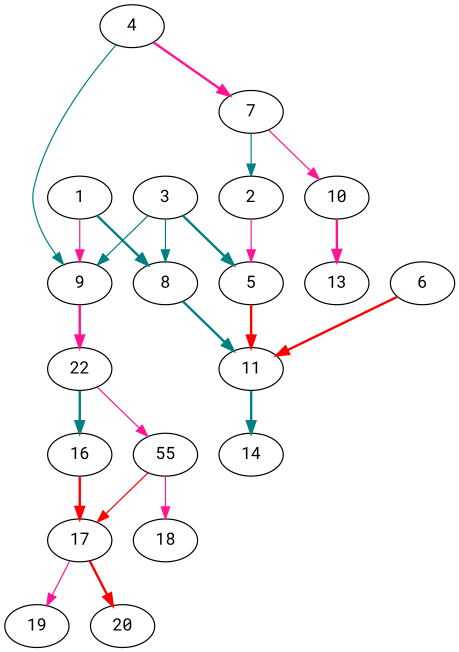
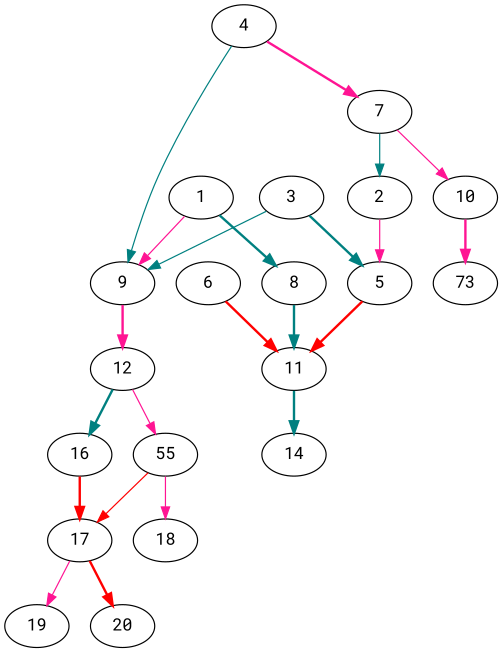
edge "3" -> "8": removed
node "13": label "13" -> "73"
node "22": label "22" -> "12"
